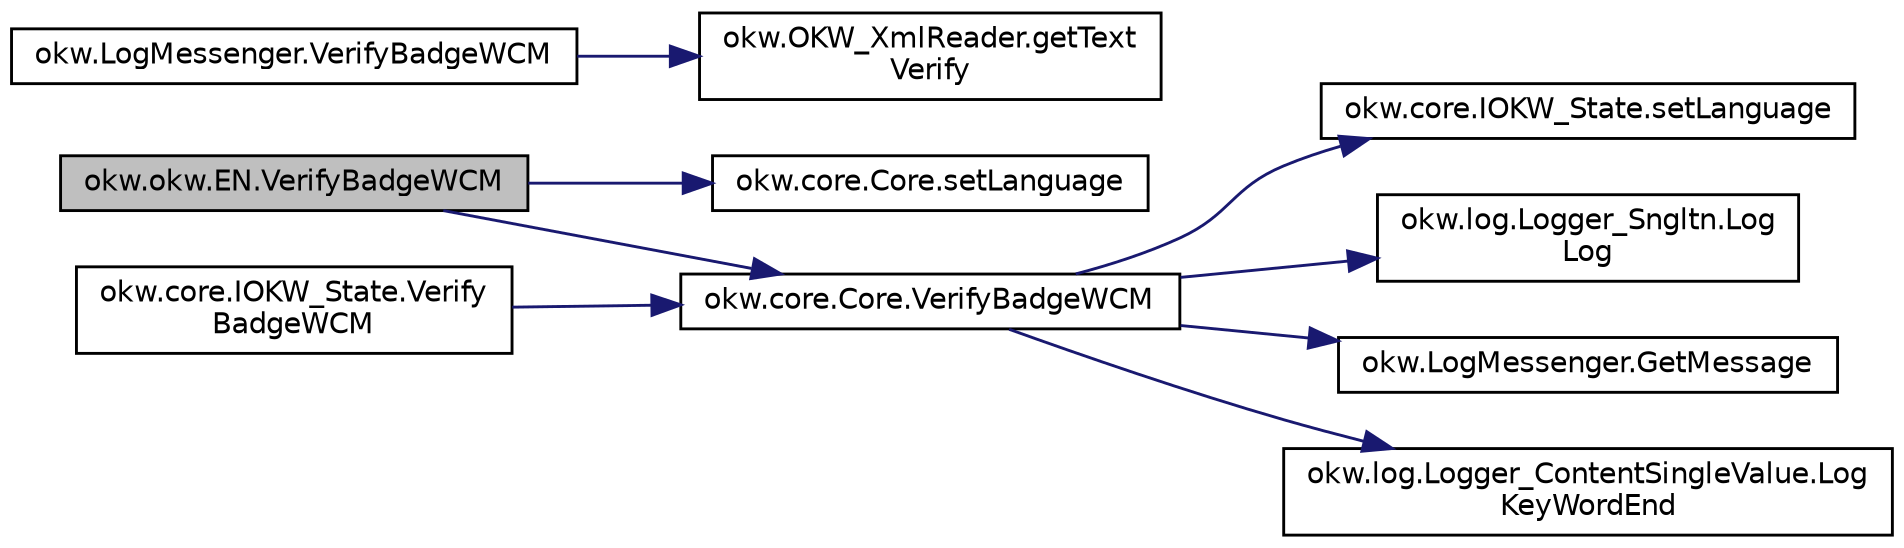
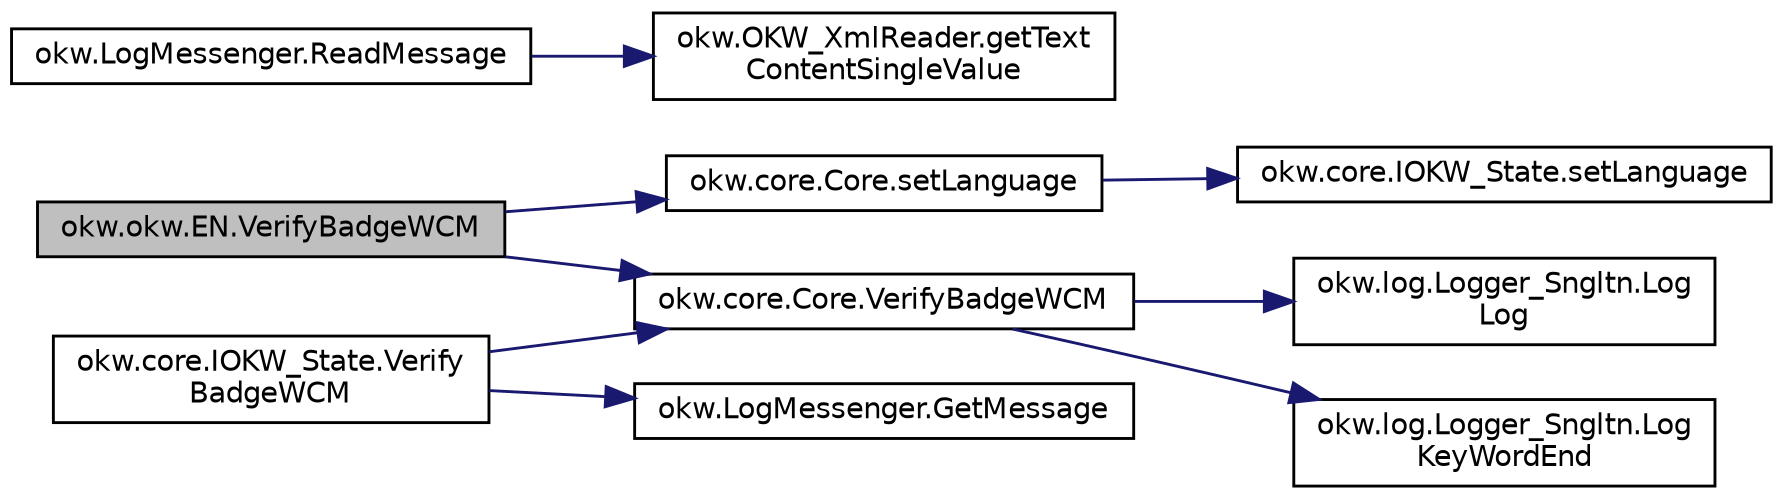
node "okw.LogMessenger.VerifyBadgeWCM": label "okw.LogMessenger.VerifyBadgeWCM" -> "okw.LogMessenger.ReadMessage"
node "okw.OKW_XmlReader.getText Verify": label "okw.OKW_XmlReader.getText Verify" -> "okw.OKW_XmlReader.getText ContentSingleValue"
edge "okw.core.Core.VerifyBadgeWCM" -> "okw.core.IOKW_State.setLanguage": now "okw.core.Core.setLanguage" -> "okw.core.IOKW_State.setLanguage"
edge "okw.core.Core.VerifyBadgeWCM" -> "okw.LogMessenger.GetMessage": now "okw.core.IOKW_State.Verify BadgeWCM" -> "okw.LogMessenger.GetMessage"
node "okw.log.Logger_ContentSingleValue.Log KeyWordEnd": label "okw.log.Logger_ContentSingleValue.Log KeyWordEnd" -> "okw.log.Logger_Sngltn.Log KeyWordEnd"
